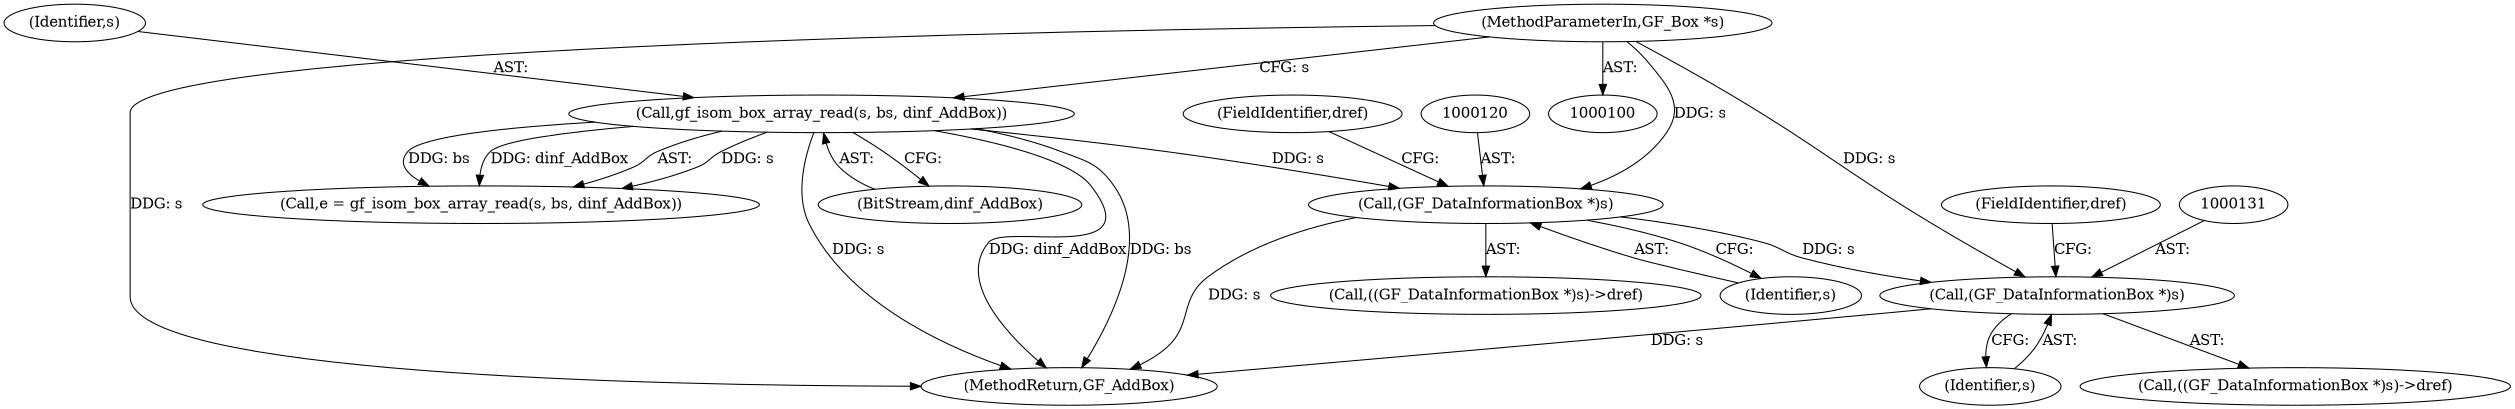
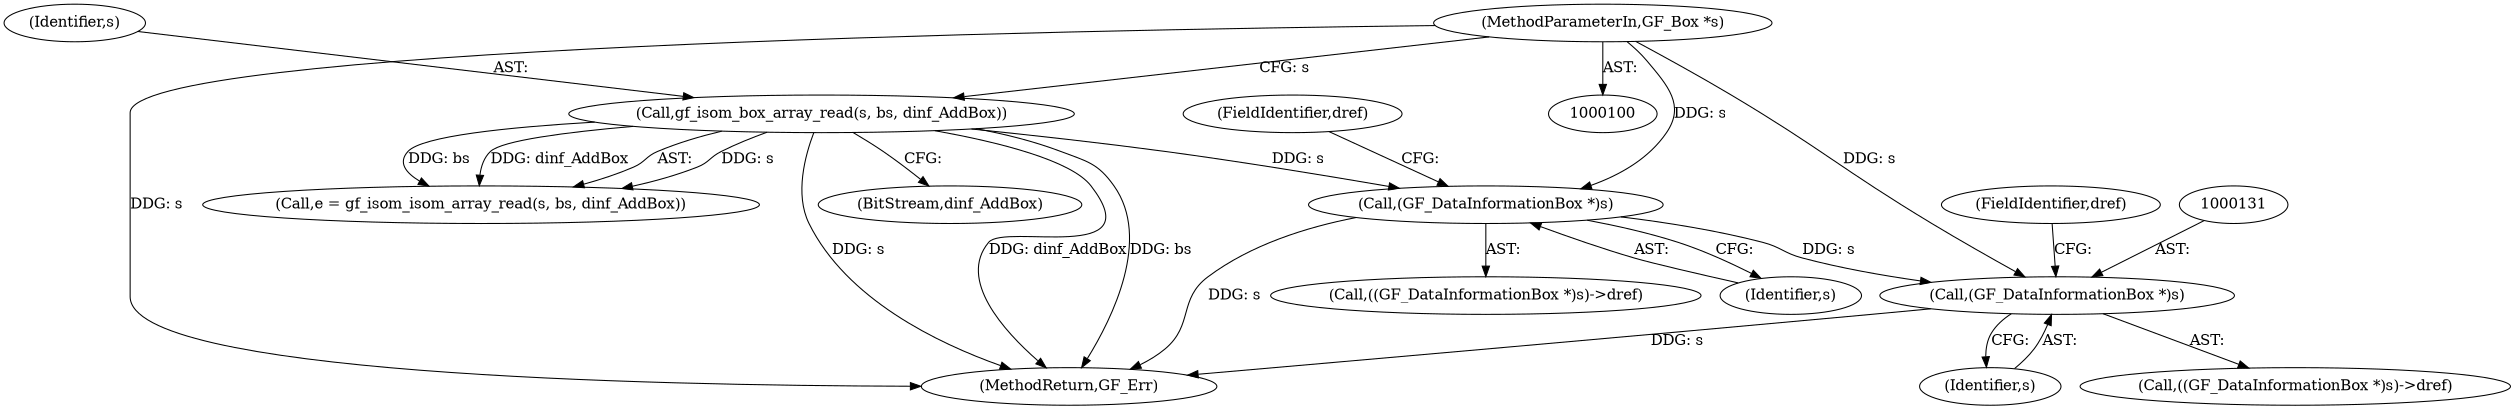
node "1000120": removed
edge "(BitStream,dinf_AddBox)" -> "(Call,gf_isom_box_array_read(s, bs, dinf_AddBox))": removed, label "AST:"
node "(Call,e = gf_isom_box_array_read(s, bs, dinf_AddBox))": label "(Call,e = gf_isom_box_array_read(s, bs, dinf_AddBox))" -> "(Call,e = gf_isom_isom_array_read(s, bs, dinf_AddBox))"
node "(MethodReturn,GF_AddBox)": label "(MethodReturn,GF_AddBox)" -> "(MethodReturn,GF_Err)"
